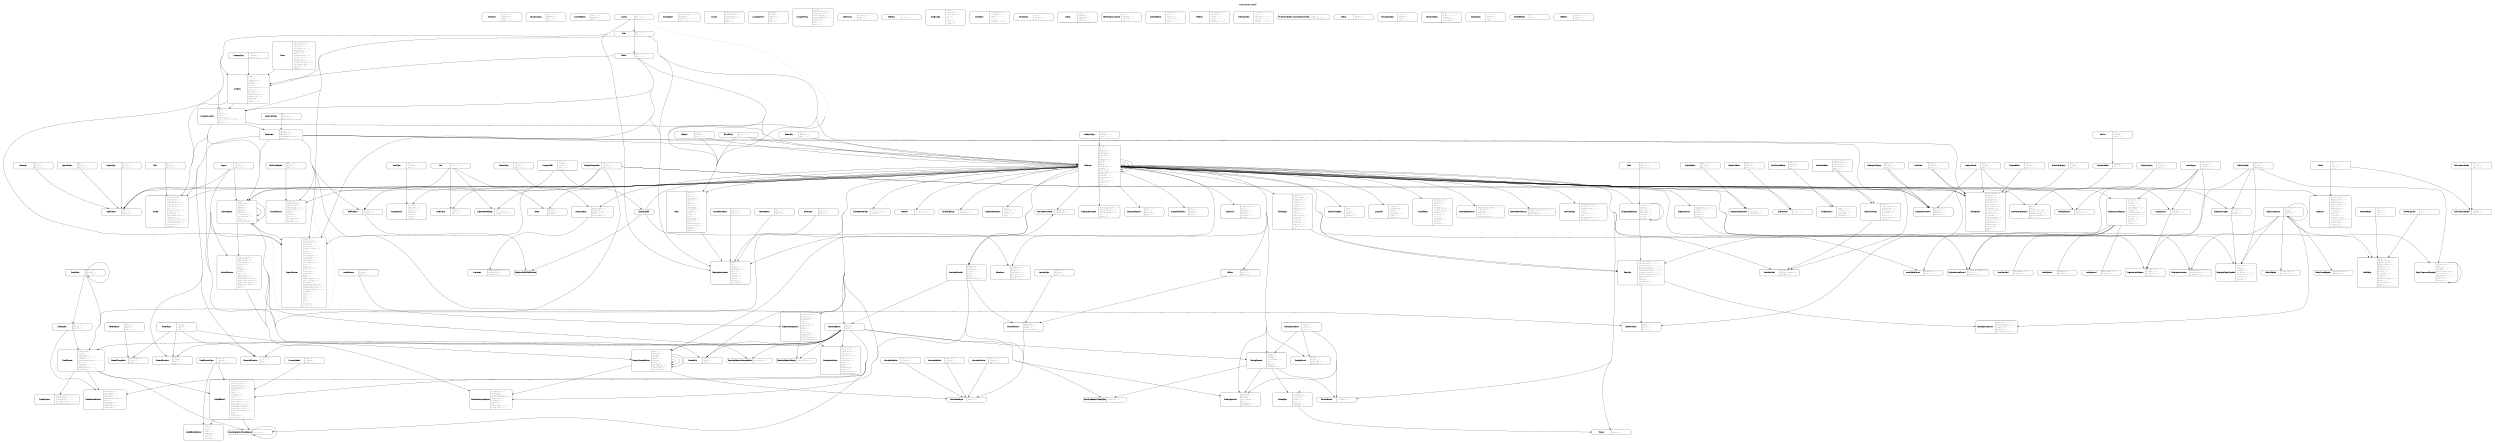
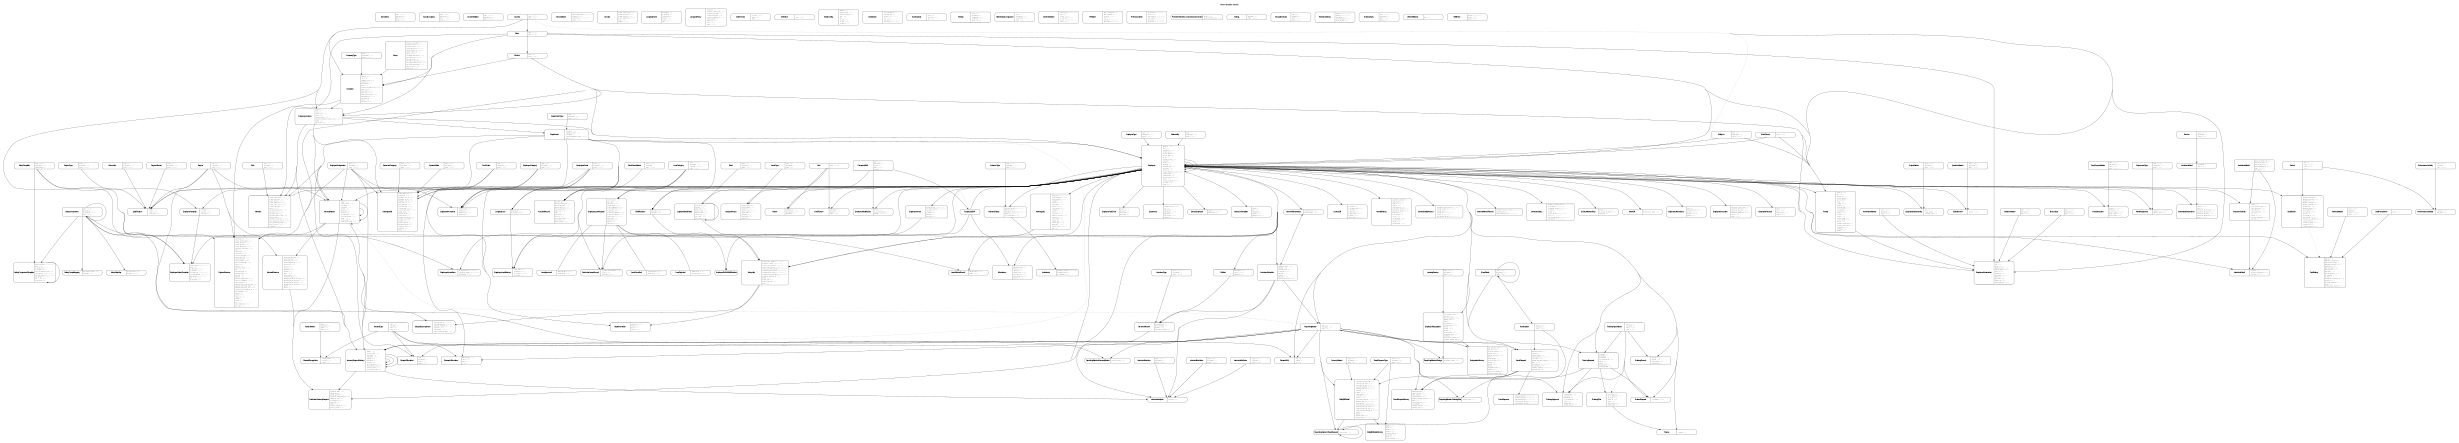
edge "CompanyLocation" -- "JoiningDetail": added
edge "Year" -- "EmployeeMonthlyDay": now "CompanyShift" -- "EmployeeMonthlyDay"
